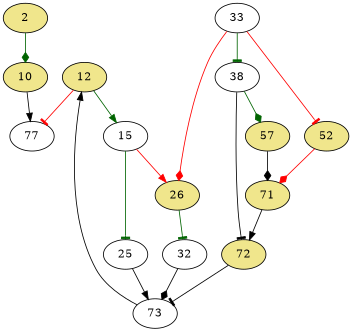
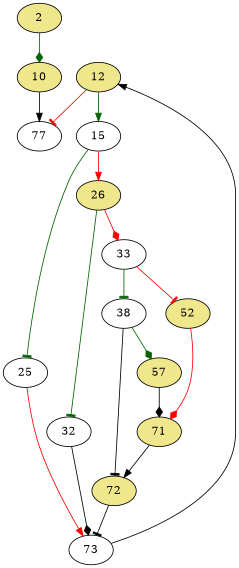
edge "33" -> "26": reversed
edge "25" -> "73": color black -> red
